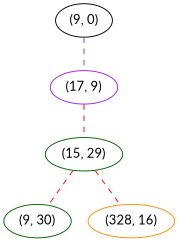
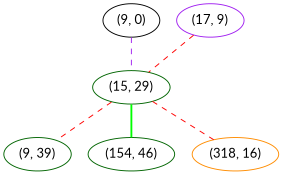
edge "(9, 0)" -- "(17, 9)": now "(9, 0)" -- "(15, 29)"
node "(154, 46)": added
node "(9, 30)": label "(9, 30)" -> "(9, 39)"
node "(328, 16)": label "(328, 16)" -> "(318, 16)"
